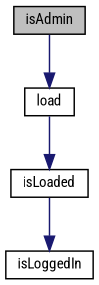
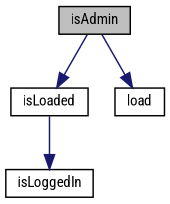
edge "load" -> "isLoaded": now "isAdmin" -> "isLoaded"
